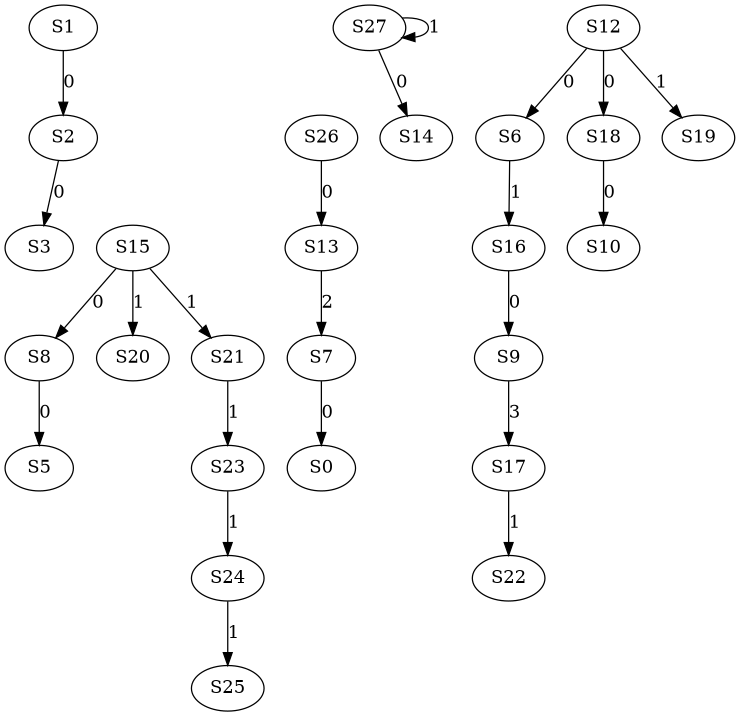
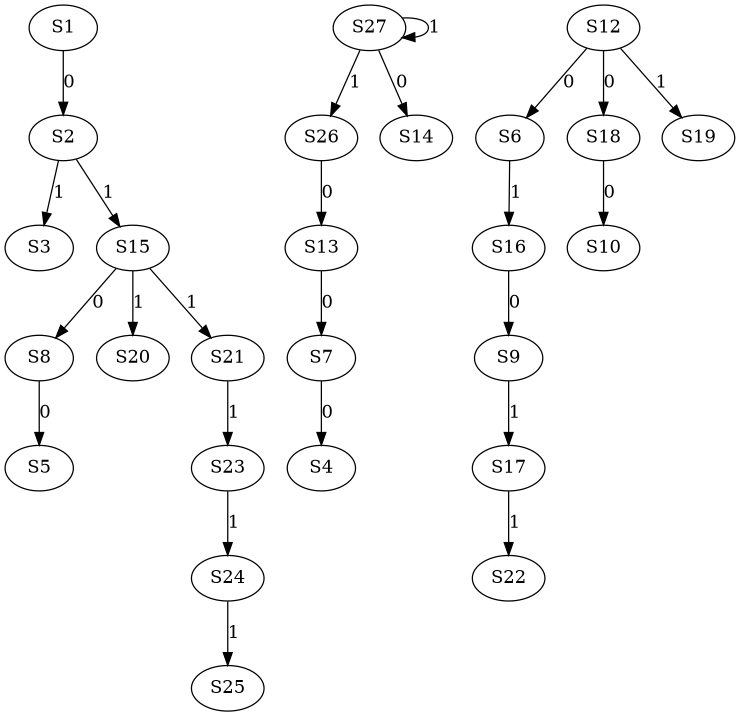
edge "S27" -> "S26": added, label "1"
edge "S2" -> "S15": added, label "1"
edge "S2" -> "S3": label "0" -> "1"
edge "S13" -> "S7": label "2" -> "0"
edge "S9" -> "S17": label "3" -> "1"
node "S0": label "S0" -> "S4"
